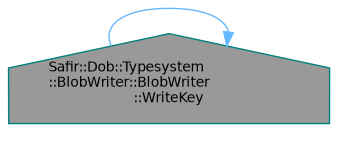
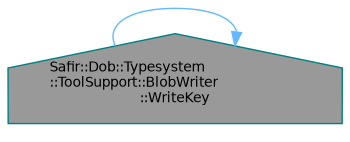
node "Safir::Dob::Typesystem ::BlobWriter::BlobWriter ::WriteKey": label "Safir::Dob::Typesystem ::BlobWriter::BlobWriter ::WriteKey" -> "Safir::Dob::Typesystem ::ToolSupport::BlobWriter ::WriteKey"
